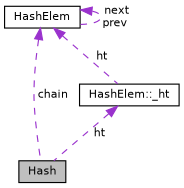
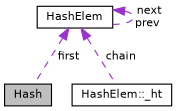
edge "HashElem::_ht" -> "HashElem": label " ht" -> " chain"
edge "Hash" -> "HashElem": label " chain" -> " first"
edge "Hash" -> "HashElem::_ht": removed, label "ht"
